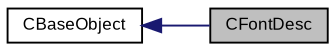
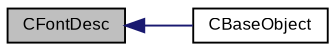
edge "CFontDesc" -> "CBaseObject": reversed
